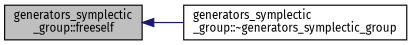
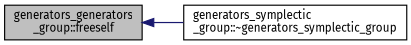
node "generators_symplectic _group::freeself": label "generators_symplectic _group::freeself" -> "generators_generators _group::freeself"
